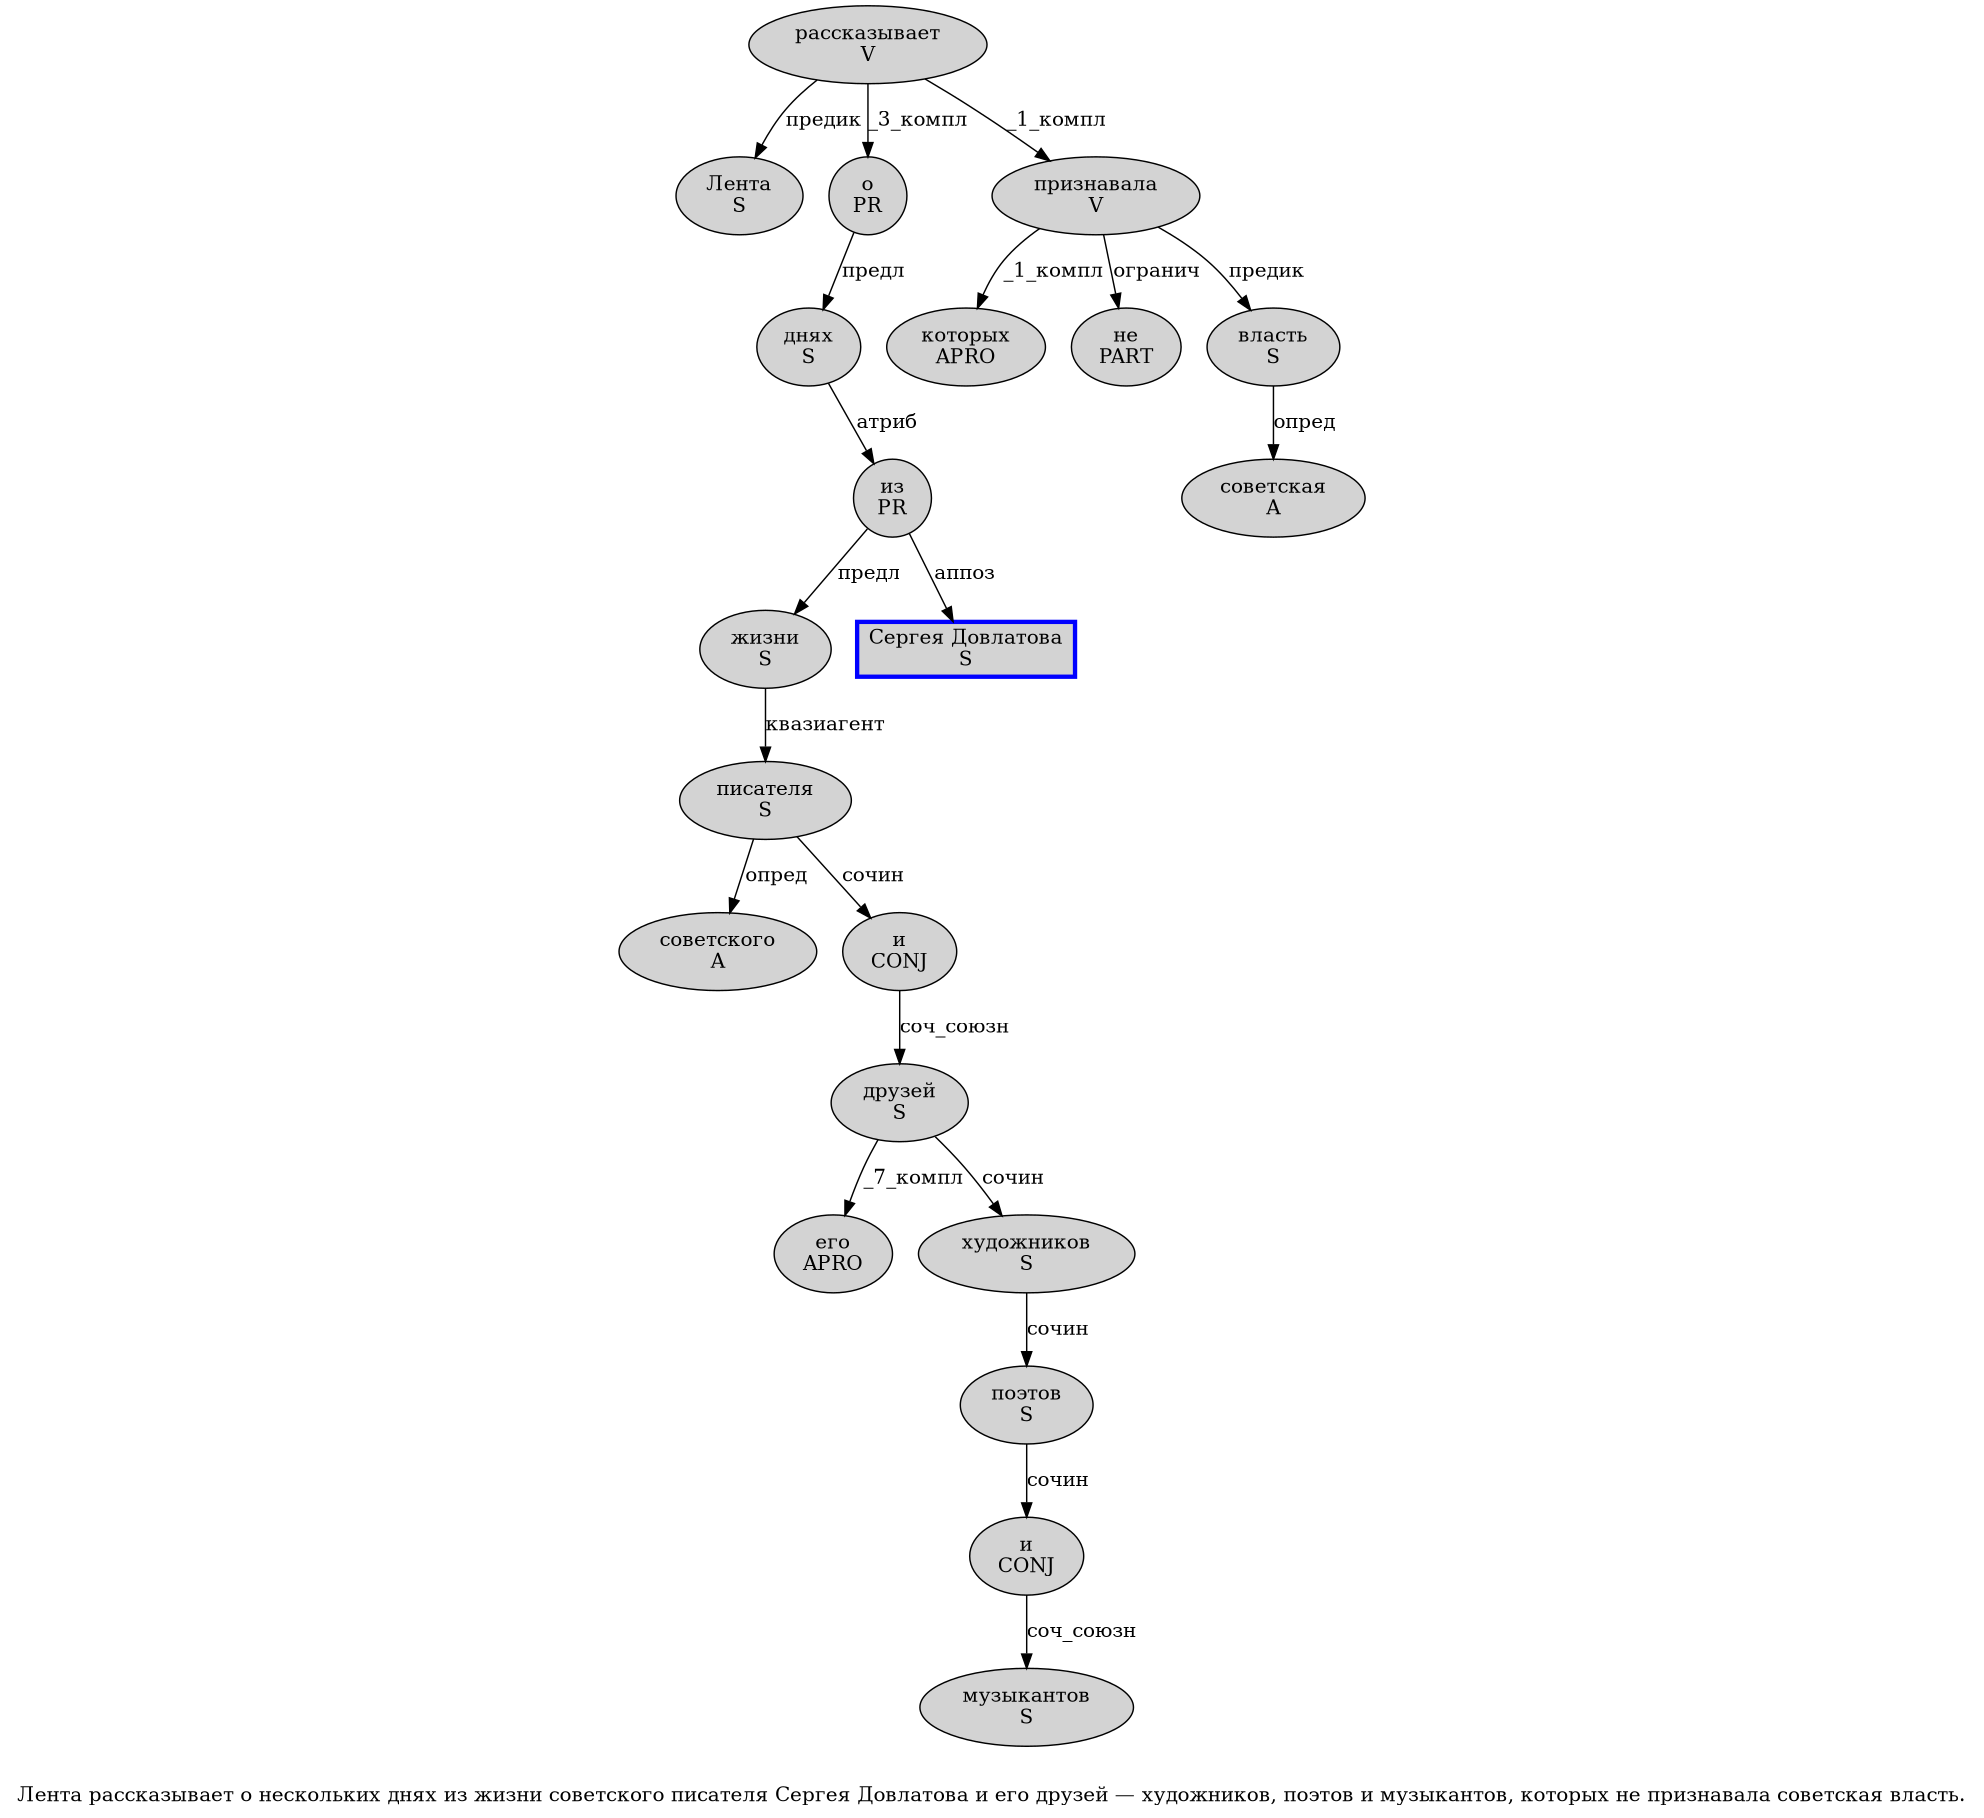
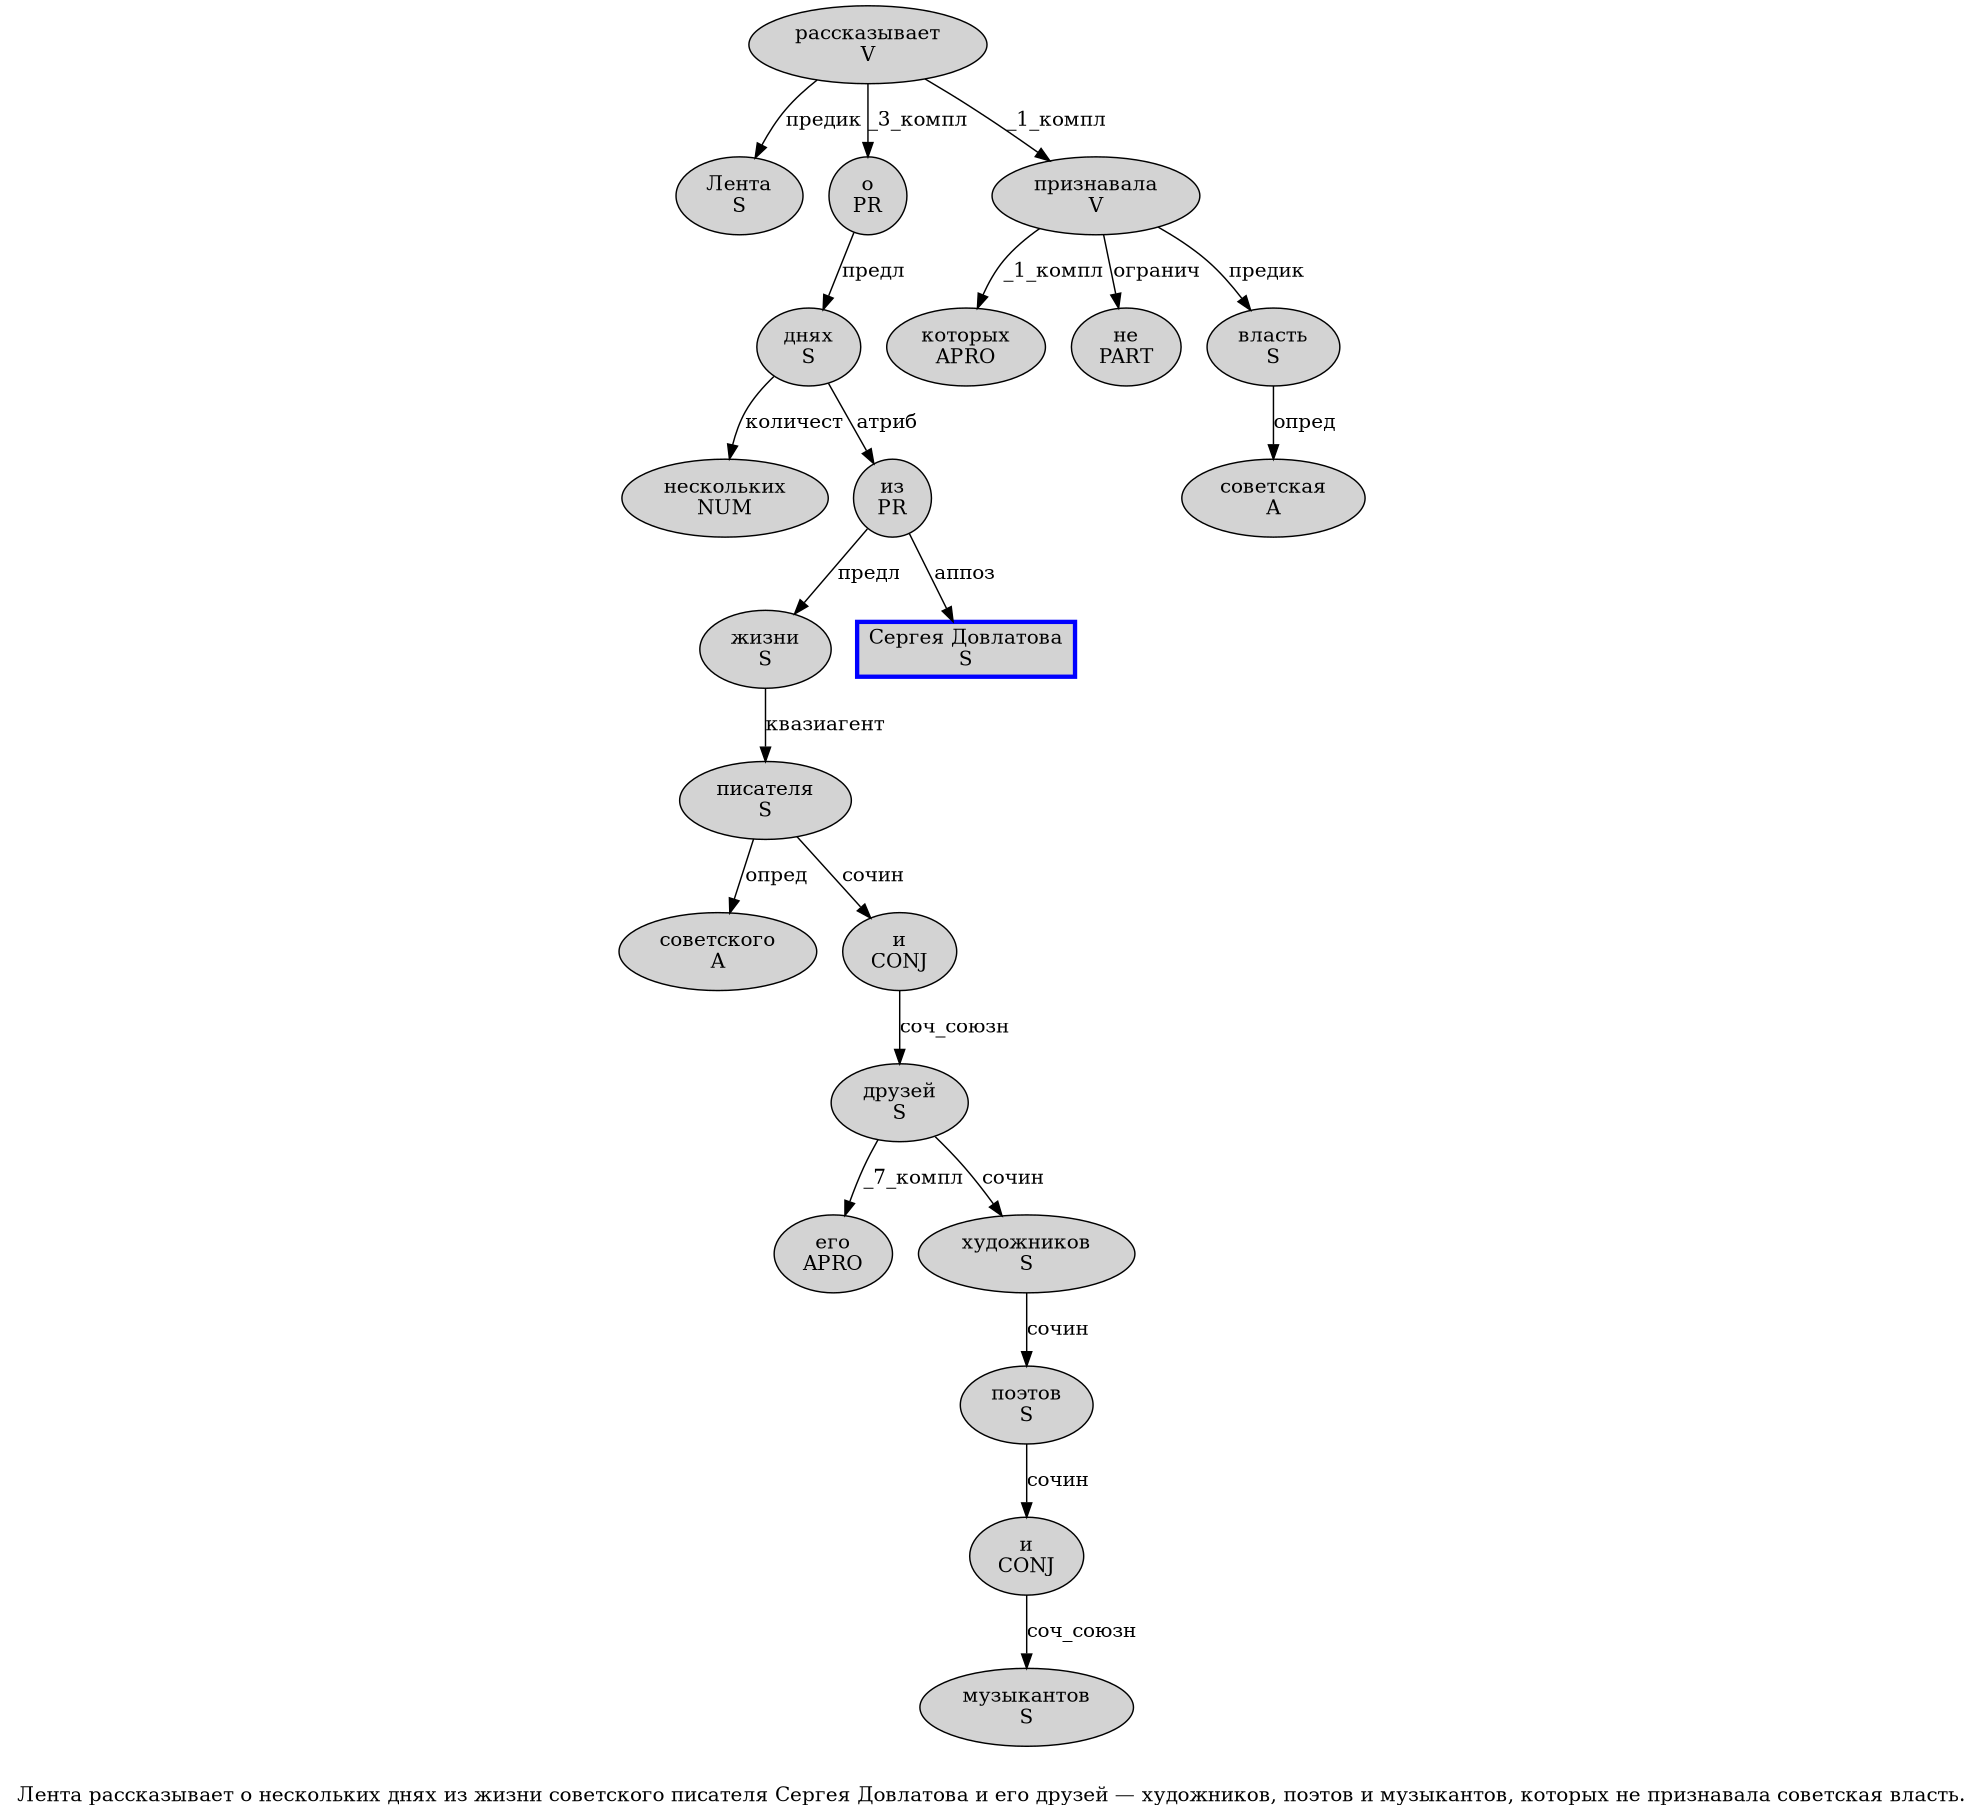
node "нескольких NUM": added
